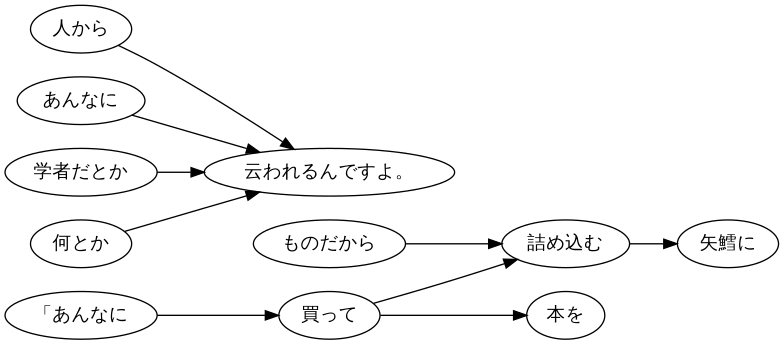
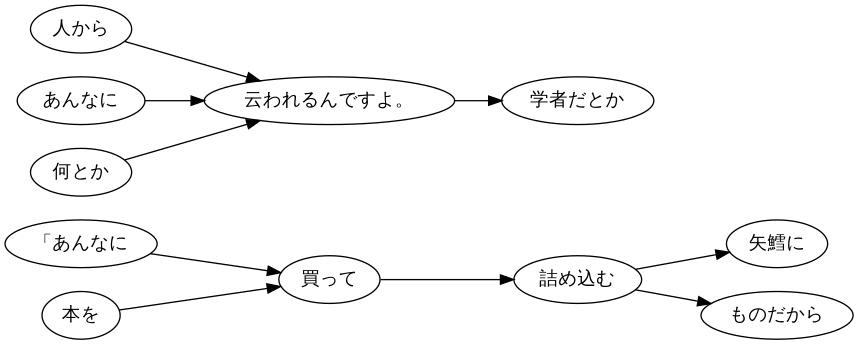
edge "学者だとか" -> "云われるんですよ。": reversed
edge "ものだから" -> "詰め込む": reversed
edge "買って" -> "本を": reversed
